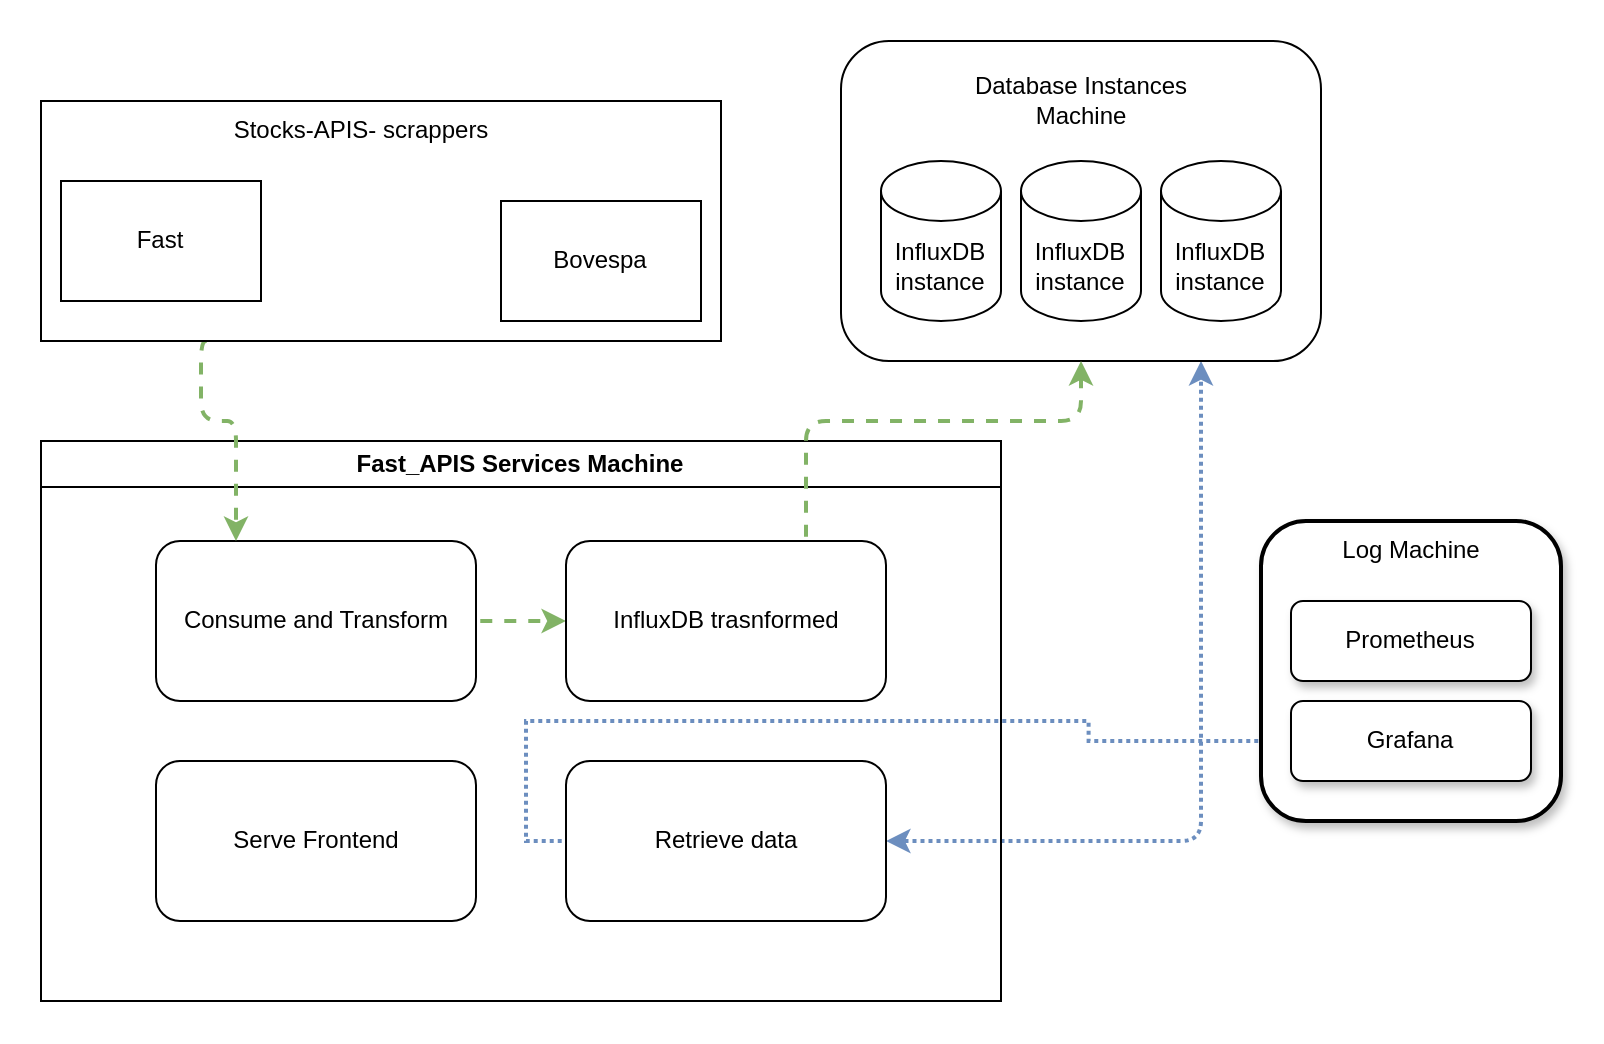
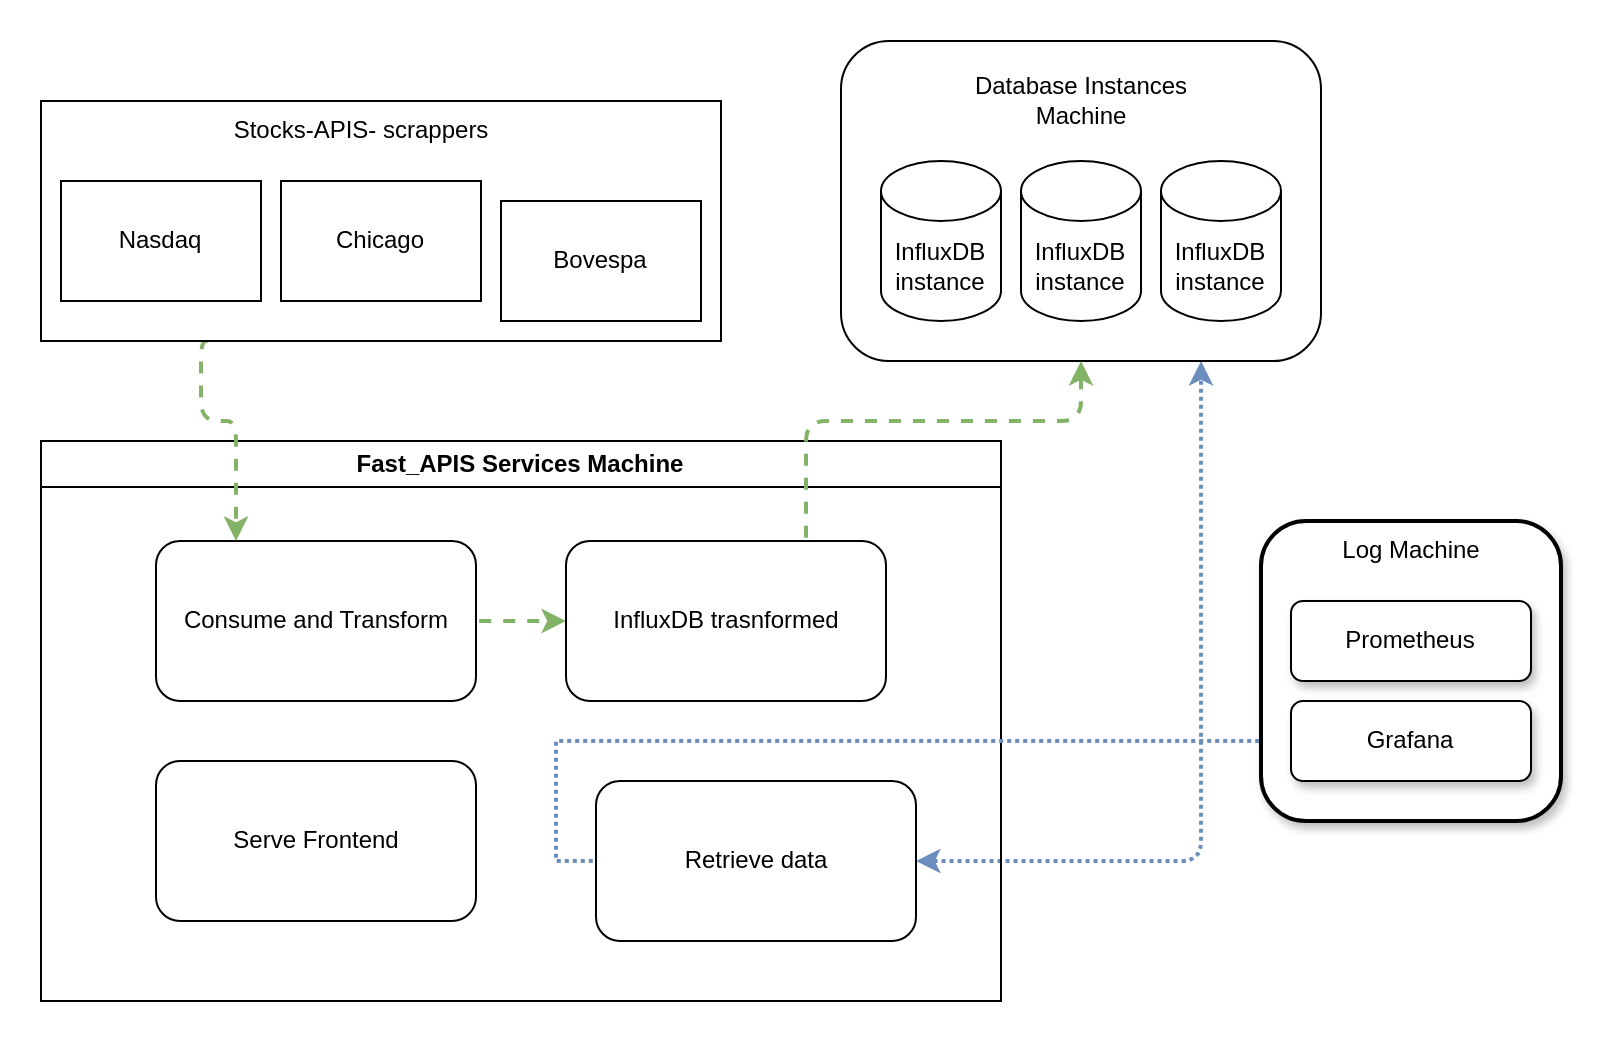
node "Fast": label "Fast" -> "Nasdaq"
node "Chicago": added
node "Retrieve data": moved (726, 841) -> (756, 861)
